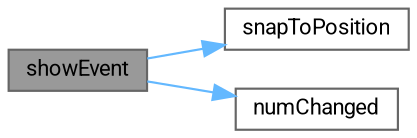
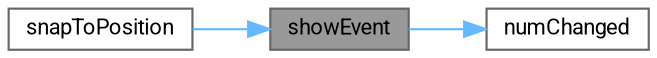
edge "showEvent" -> "snapToPosition": reversed
